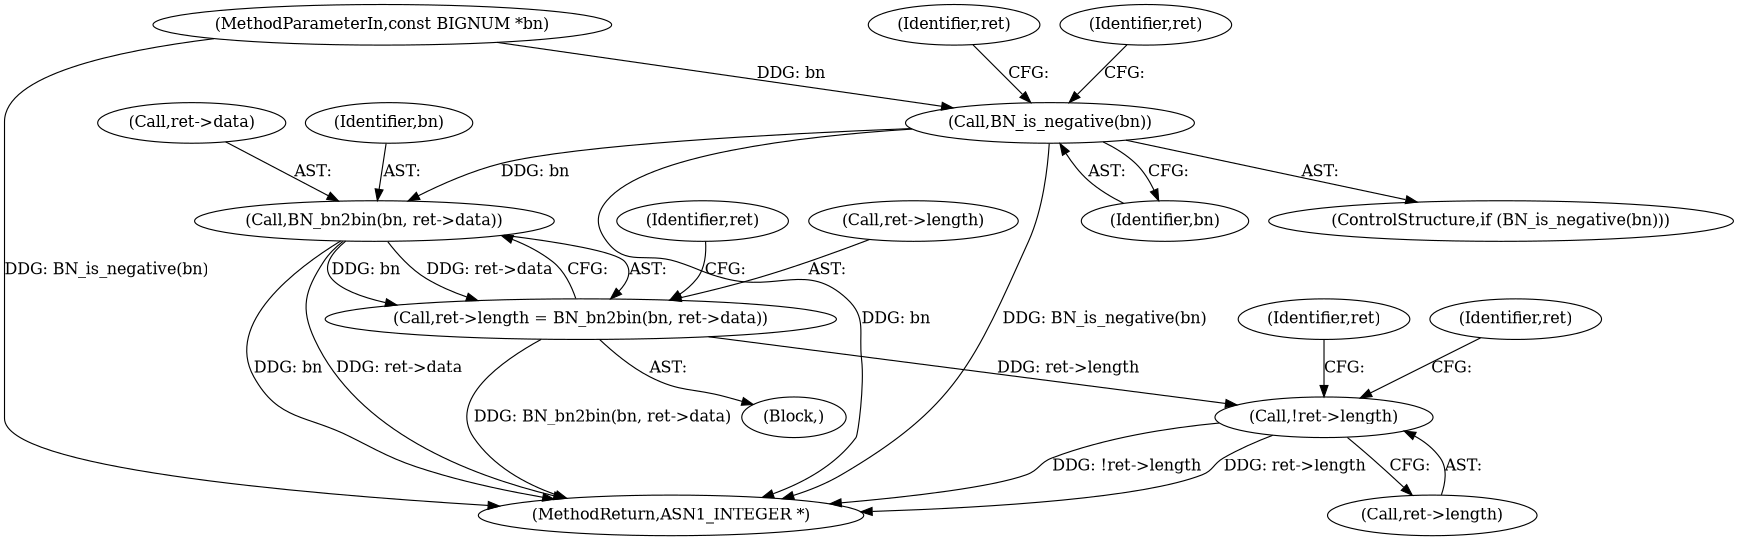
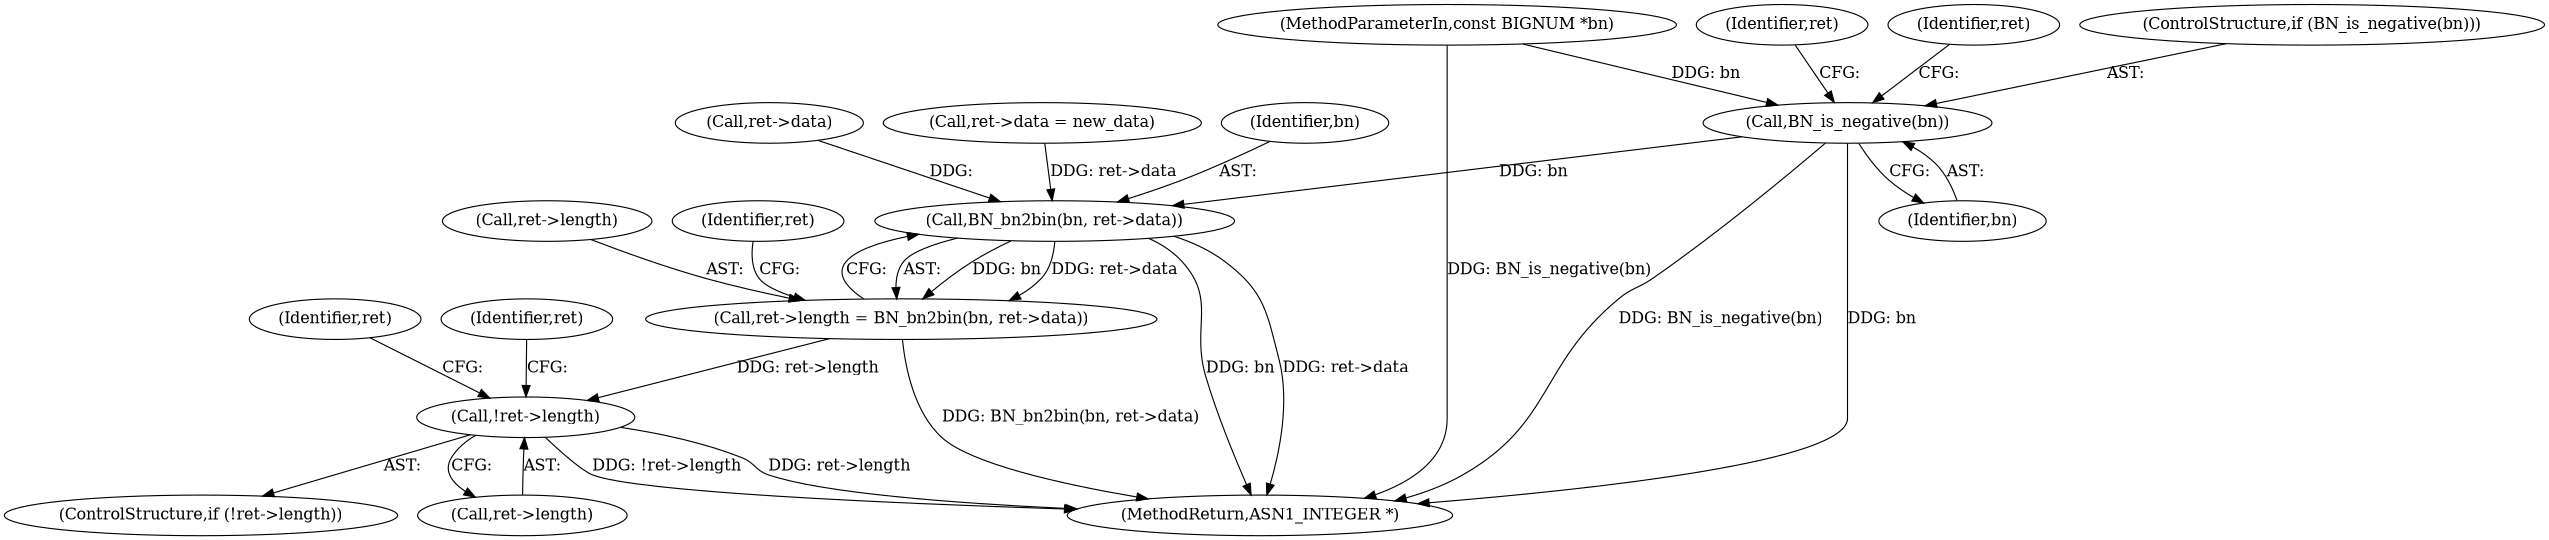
node "(Call,ret->data = new_data)": added
edge "(Call,BN_is_negative(bn))" -> "(ControlStructure,if (BN_is_negative(bn)))": reversed
edge "(Call,ret->data)" -> "(Call,BN_bn2bin(bn, ret->data))": label "AST: " -> "DDG: "
node "(Block,)": removed
node "(ControlStructure,if (!ret->length))": added
